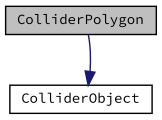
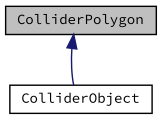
edge "ColliderPolygon" -> "ColliderObject": reversed
